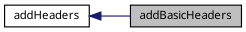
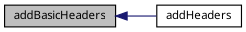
edge "addBasicHeaders" -> "addHeaders": reversed
